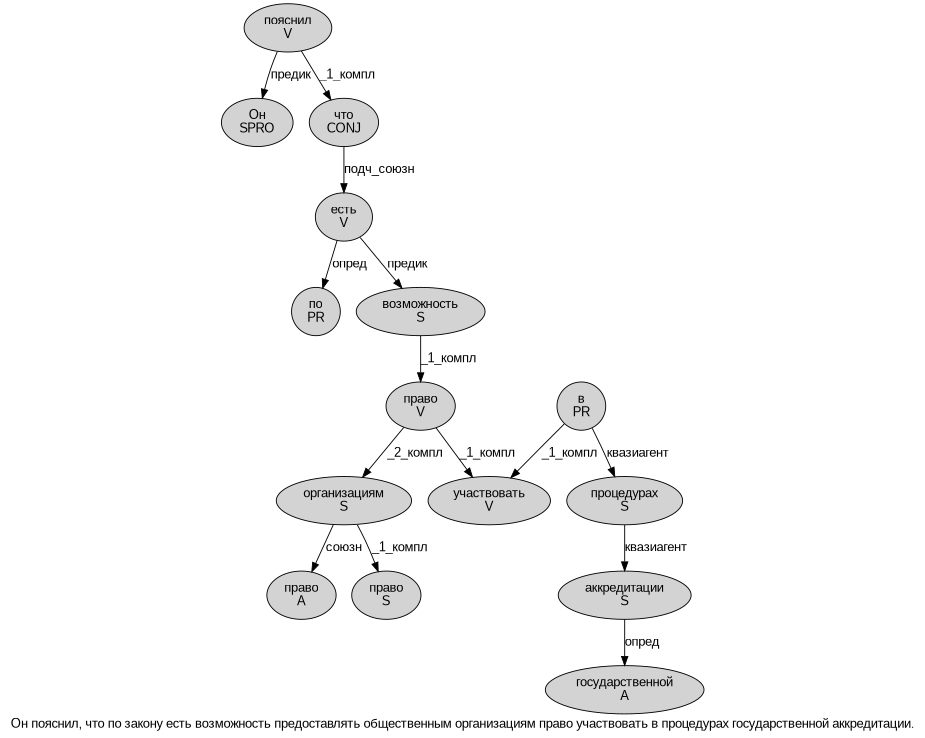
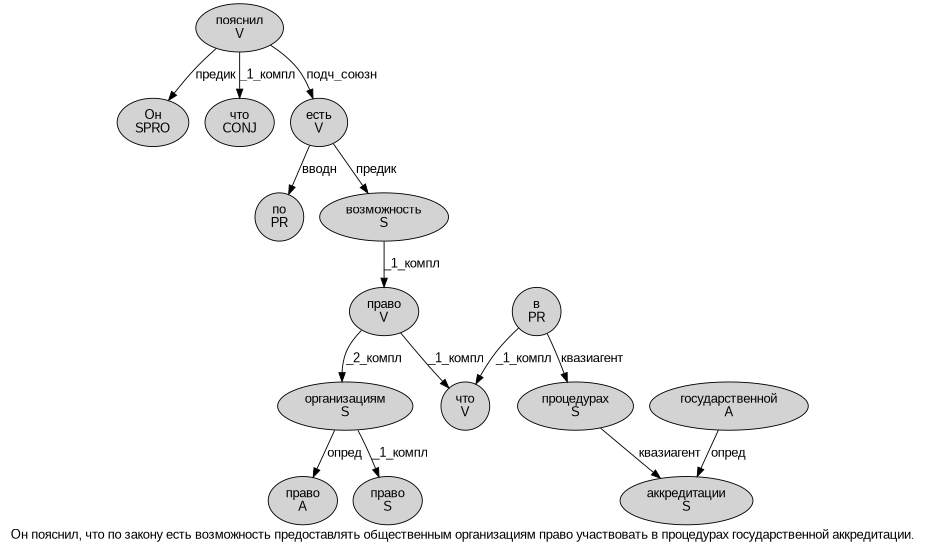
edge "что CONJ" -> "есть V": now "пояснил V" -> "есть V"
edge "есть V" -> "по PR": label "опред" -> "вводн"
node "участвовать V": label "участвовать V" -> "что V"
edge "организациям S" -> "право A": label "союзн" -> "опред"
edge "аккредитации S" -> "государственной A": reversed
